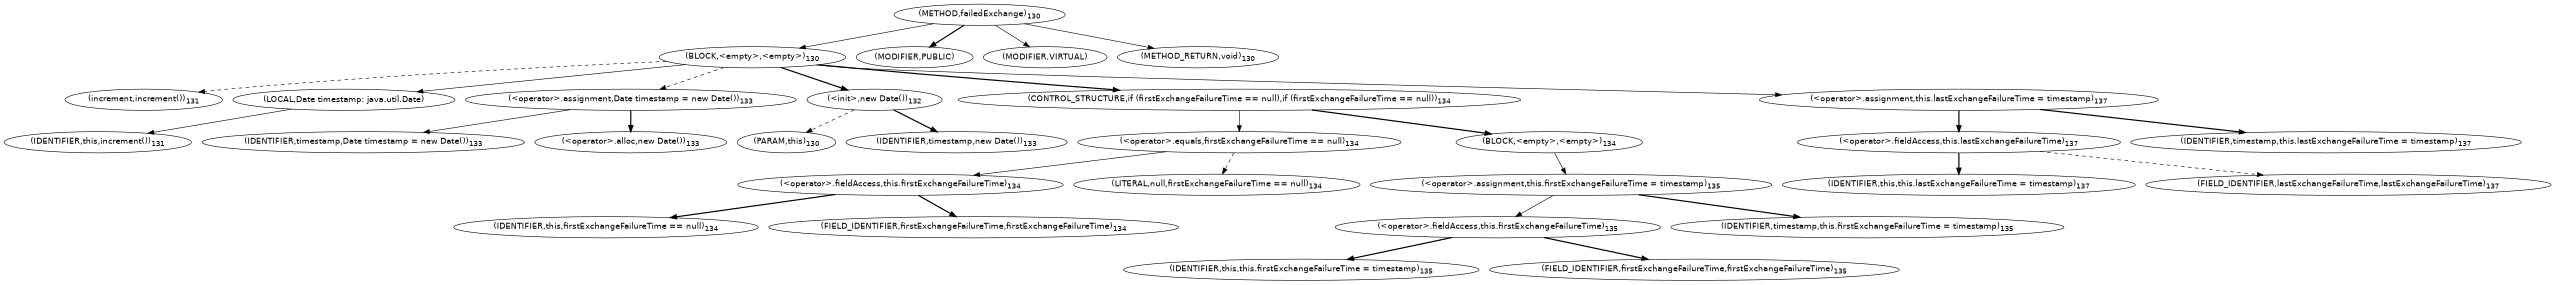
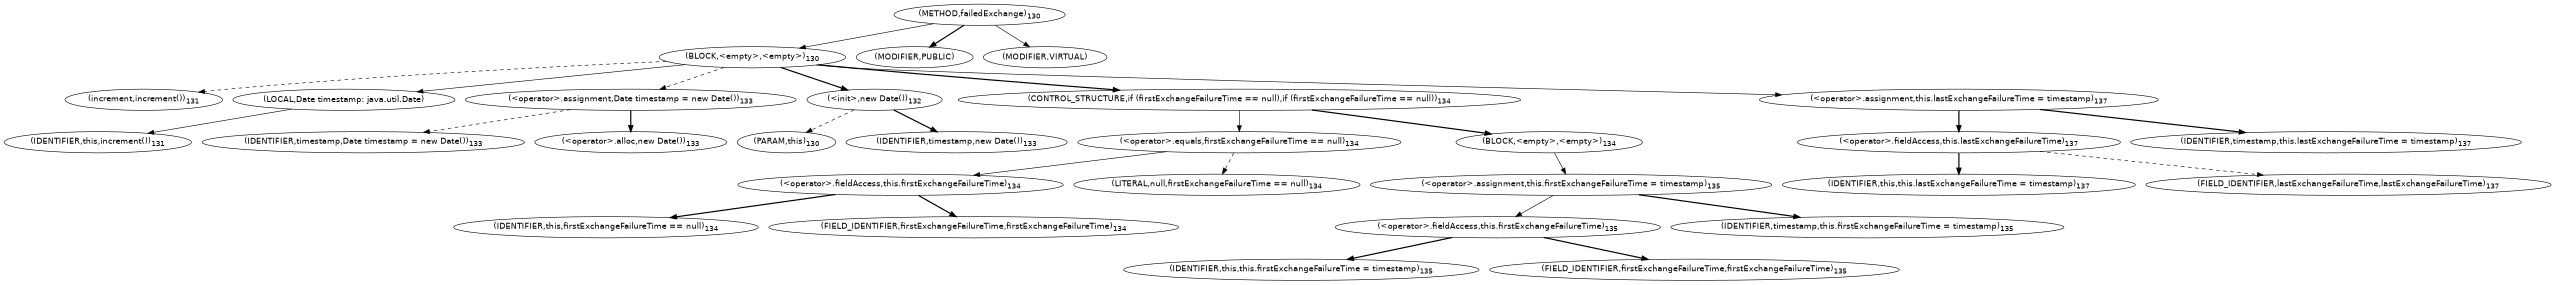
node "(METHOD_RETURN,void)": removed
edge "(<operator>.assignment,Date timestamp = new Date())" -> "(IDENTIFIER,timestamp,Date timestamp = new Date())": style solid -> dashed
